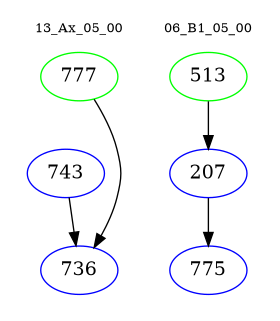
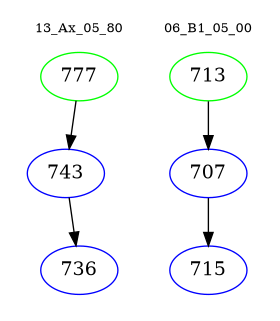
cluster "13_Ax_05_00": label "13_Ax_05_00" -> "13_Ax_05_80"
node "513": label "513" -> "713"
edge "777" -> "736": now "777" -> "743"
node "207": label "207" -> "707"
node "775": label "775" -> "715"
